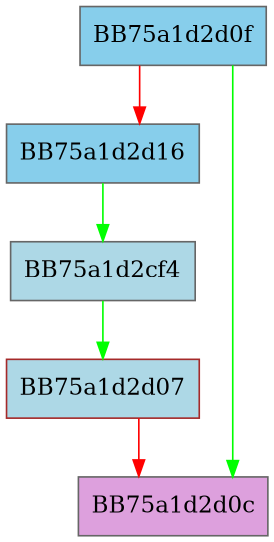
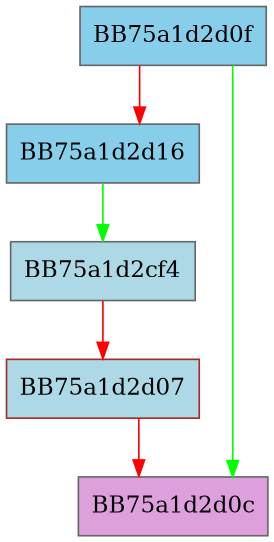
edge "BB75a1d2cf4" -> "BB75a1d2d07": color green -> red
